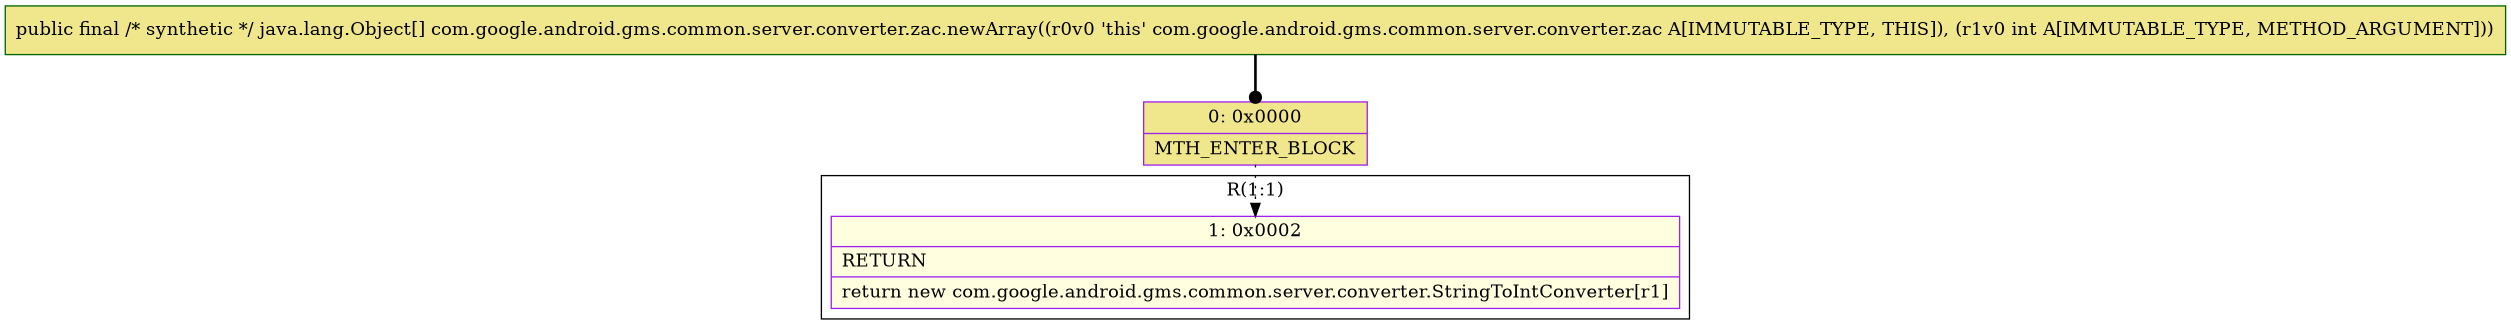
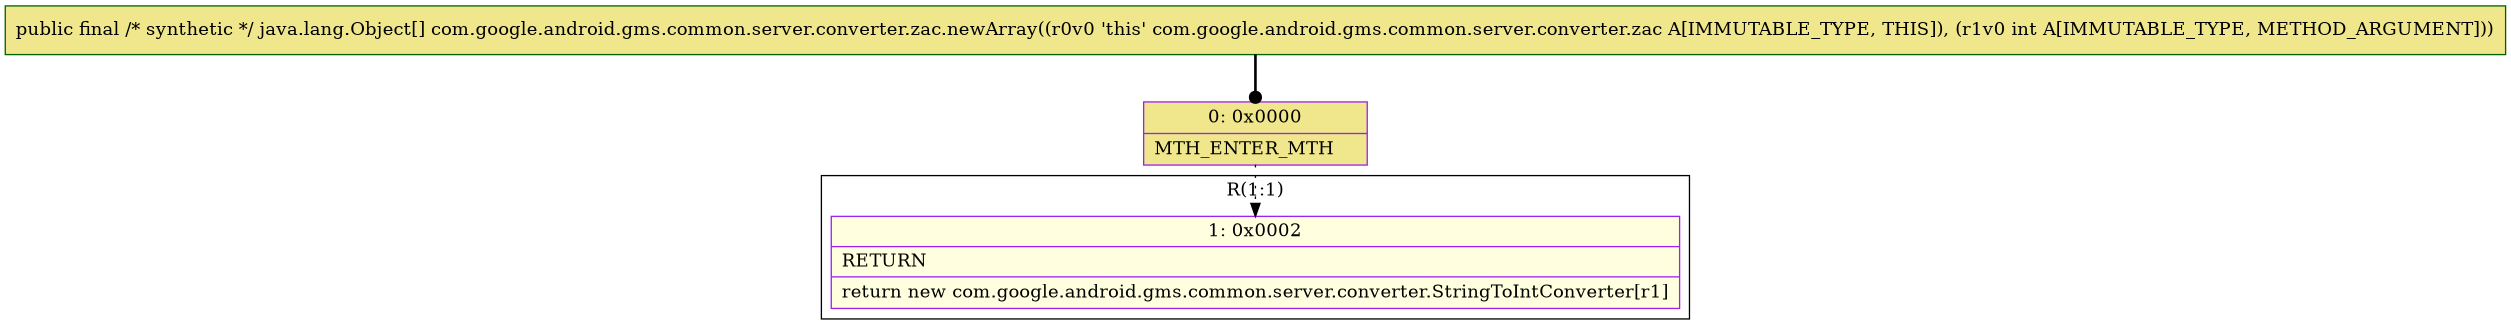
node "0: 0x0000": text "MTH_ENTER_BLOCK" -> "MTH_ENTER_MTH"
